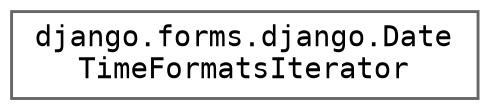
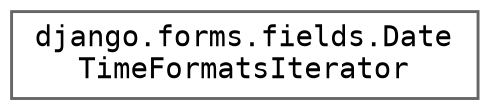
node "django.forms.django.Date TimeFormatsIterator": label "django.forms.django.Date TimeFormatsIterator" -> "django.forms.fields.Date TimeFormatsIterator"
